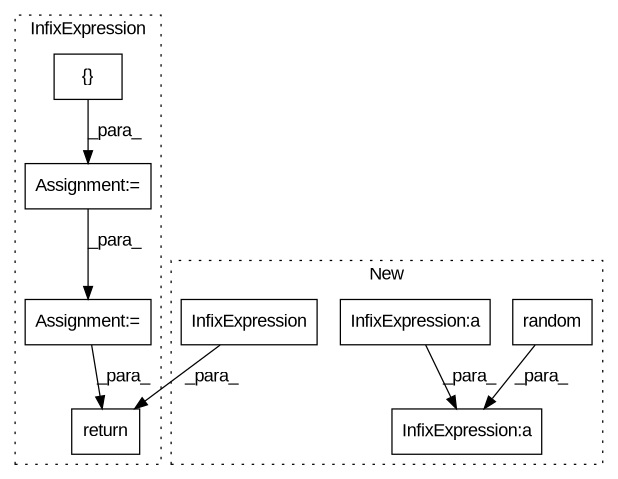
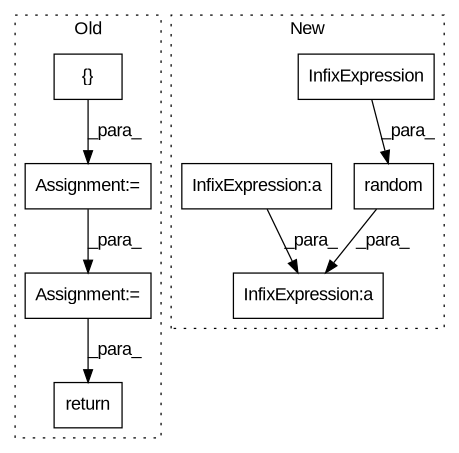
cluster "InfixExpression": label "InfixExpression" -> "Old"
edge "InfixExpression" -> "return": now "InfixExpression" -> "random"
